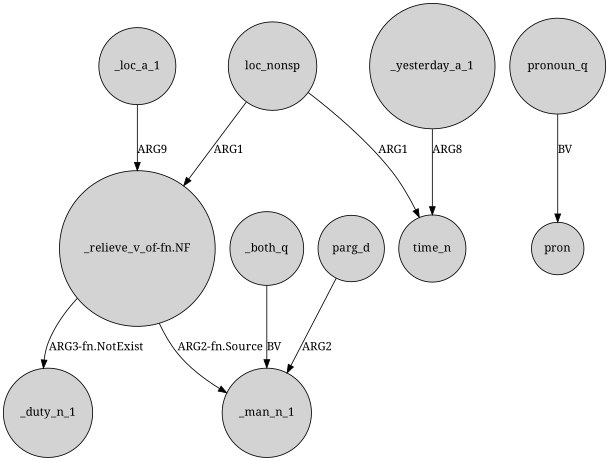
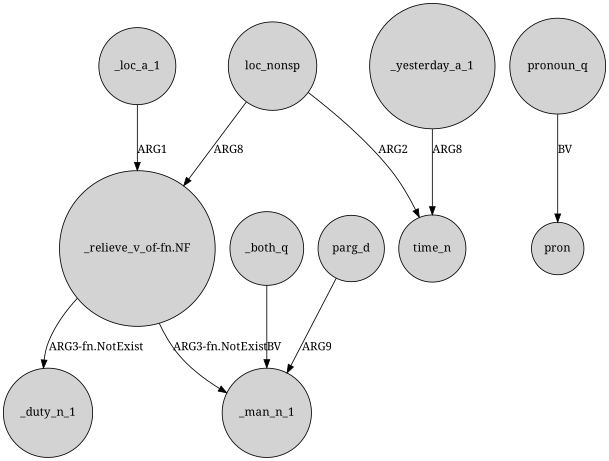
edge "_loc_a_1" -> "_relieve_v_of-fn.NF": label "ARG9" -> "ARG1"
edge "loc_nonsp" -> "_relieve_v_of-fn.NF": label "ARG1" -> "ARG8"
edge "loc_nonsp" -> "time_n": label "ARG1" -> "ARG2"
edge "_relieve_v_of-fn.NF" -> "_man_n_1": label "ARG2-fn.Source" -> "ARG3-fn.NotExist"
edge "parg_d" -> "_man_n_1": label "ARG2" -> "ARG9"
